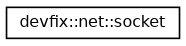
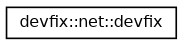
node "devfix::net::socket": label "devfix::net::socket" -> "devfix::net::devfix"
